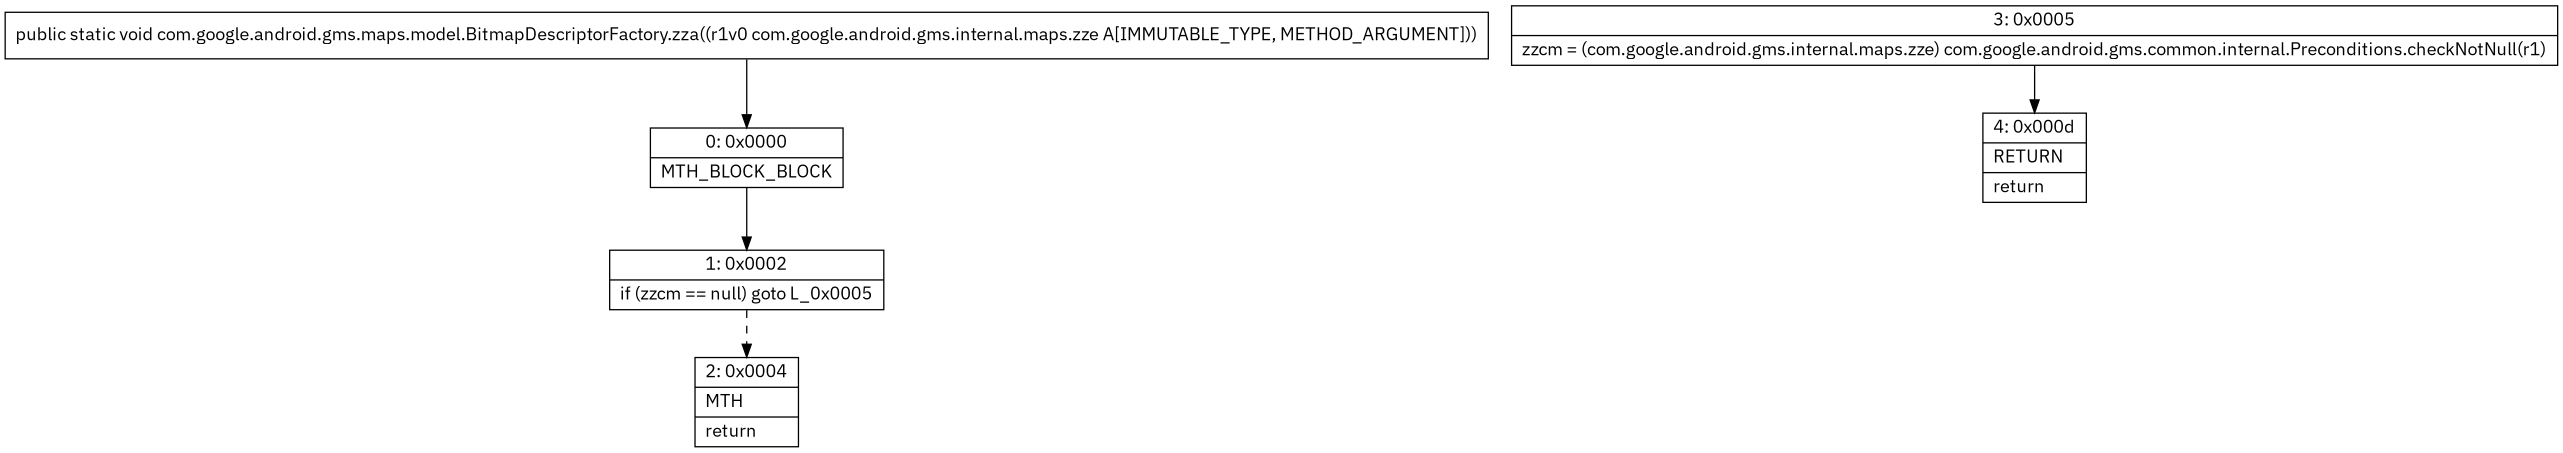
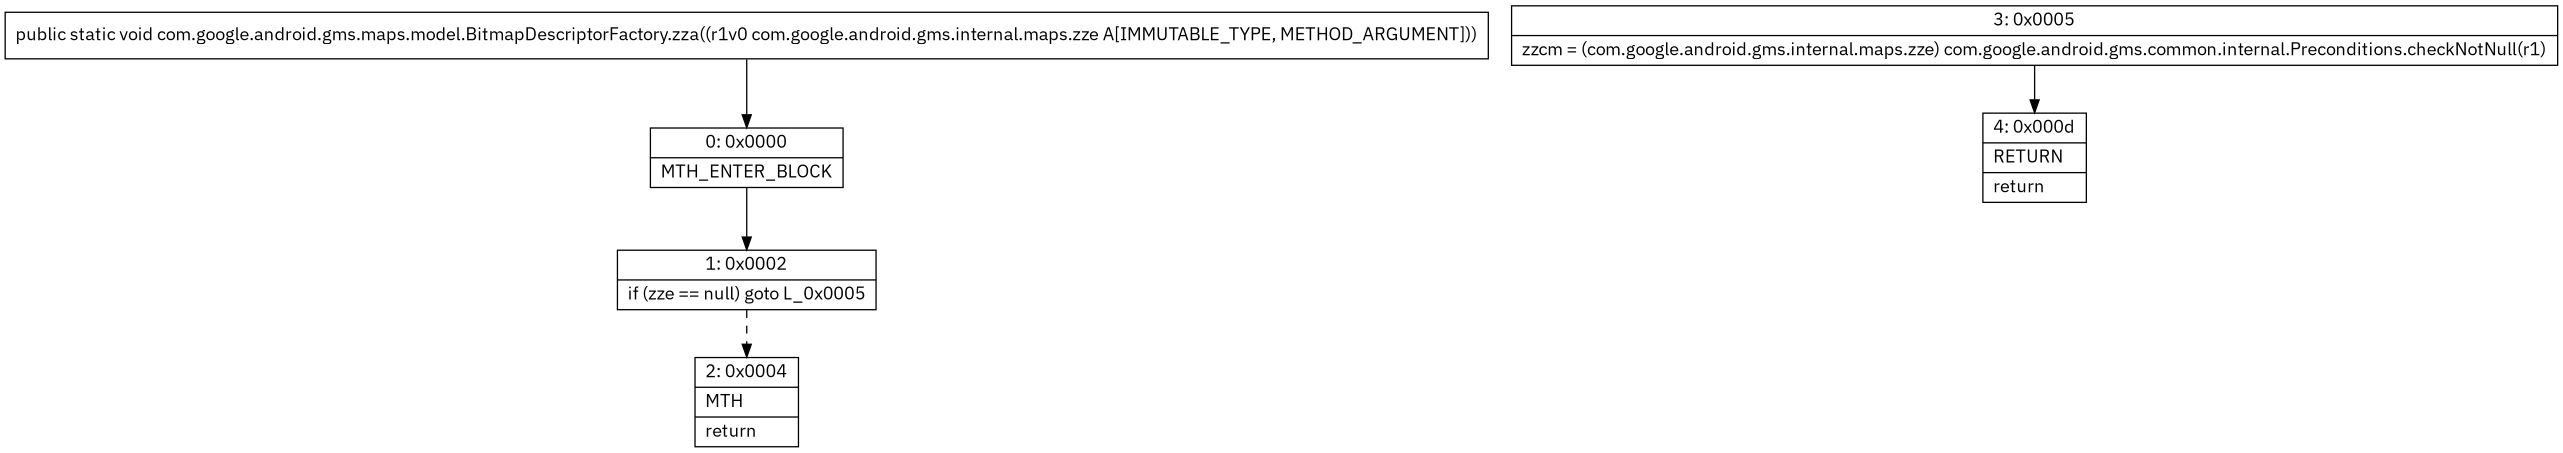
node "0: 0x0000": text "MTH_BLOCK_BLOCK" -> "MTH_ENTER_BLOCK"
node "1: 0x0002": text "if (zzcm == null) goto L_0x0005" -> "if (zze == null) goto L_0x0005"
